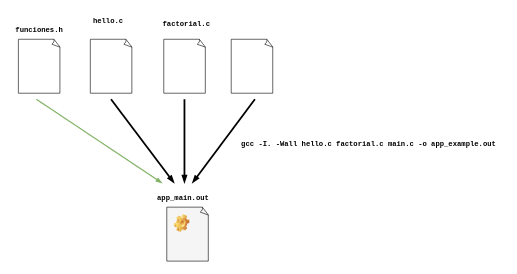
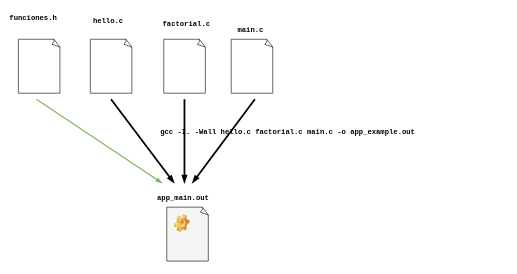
node "funciones.h": moved (39, 30) -> (33, 18)
node "main.c": added
node "gcc -I. -Wall hello.c factorial.c main.c -o app_example.out": moved (372, 144) -> (291, 132)
